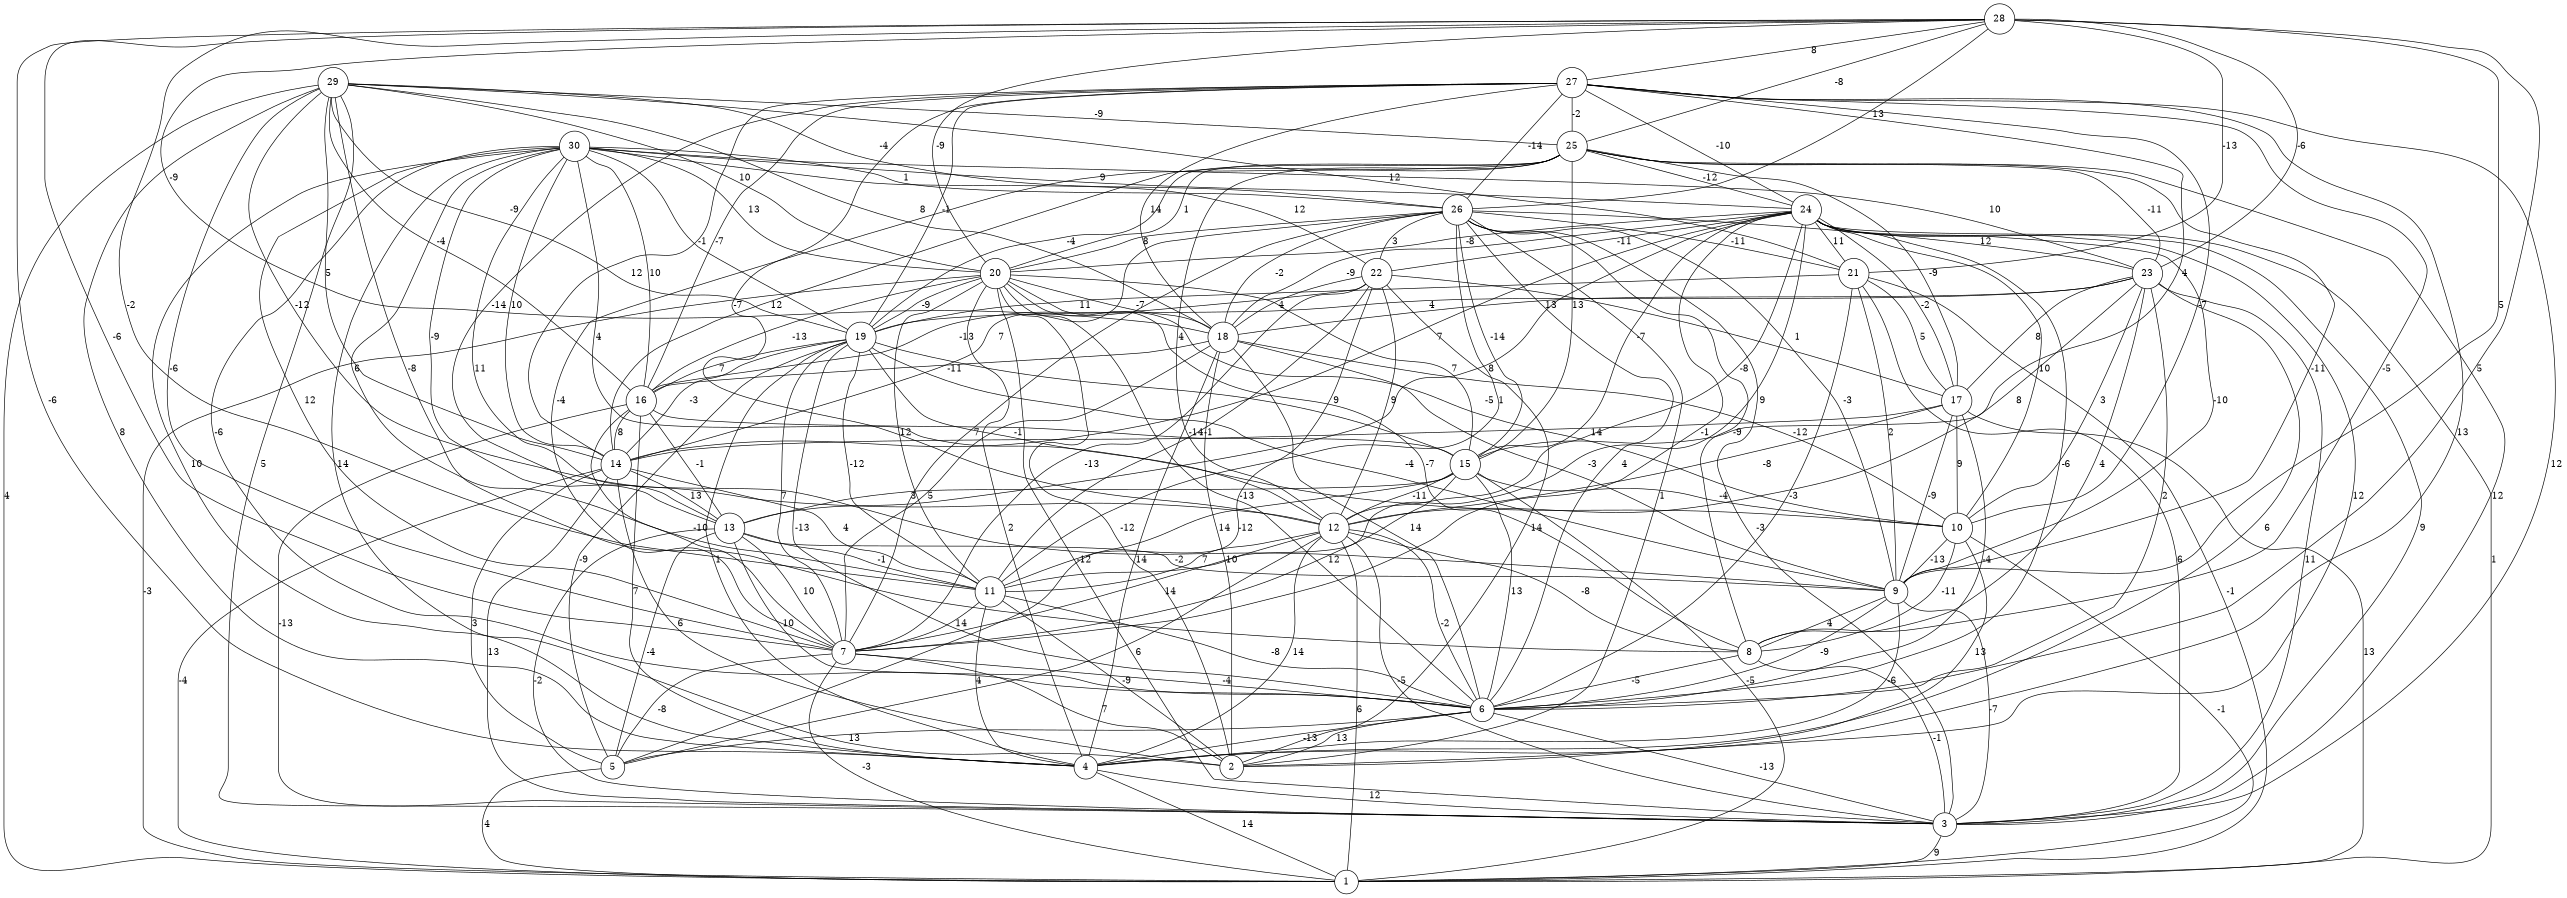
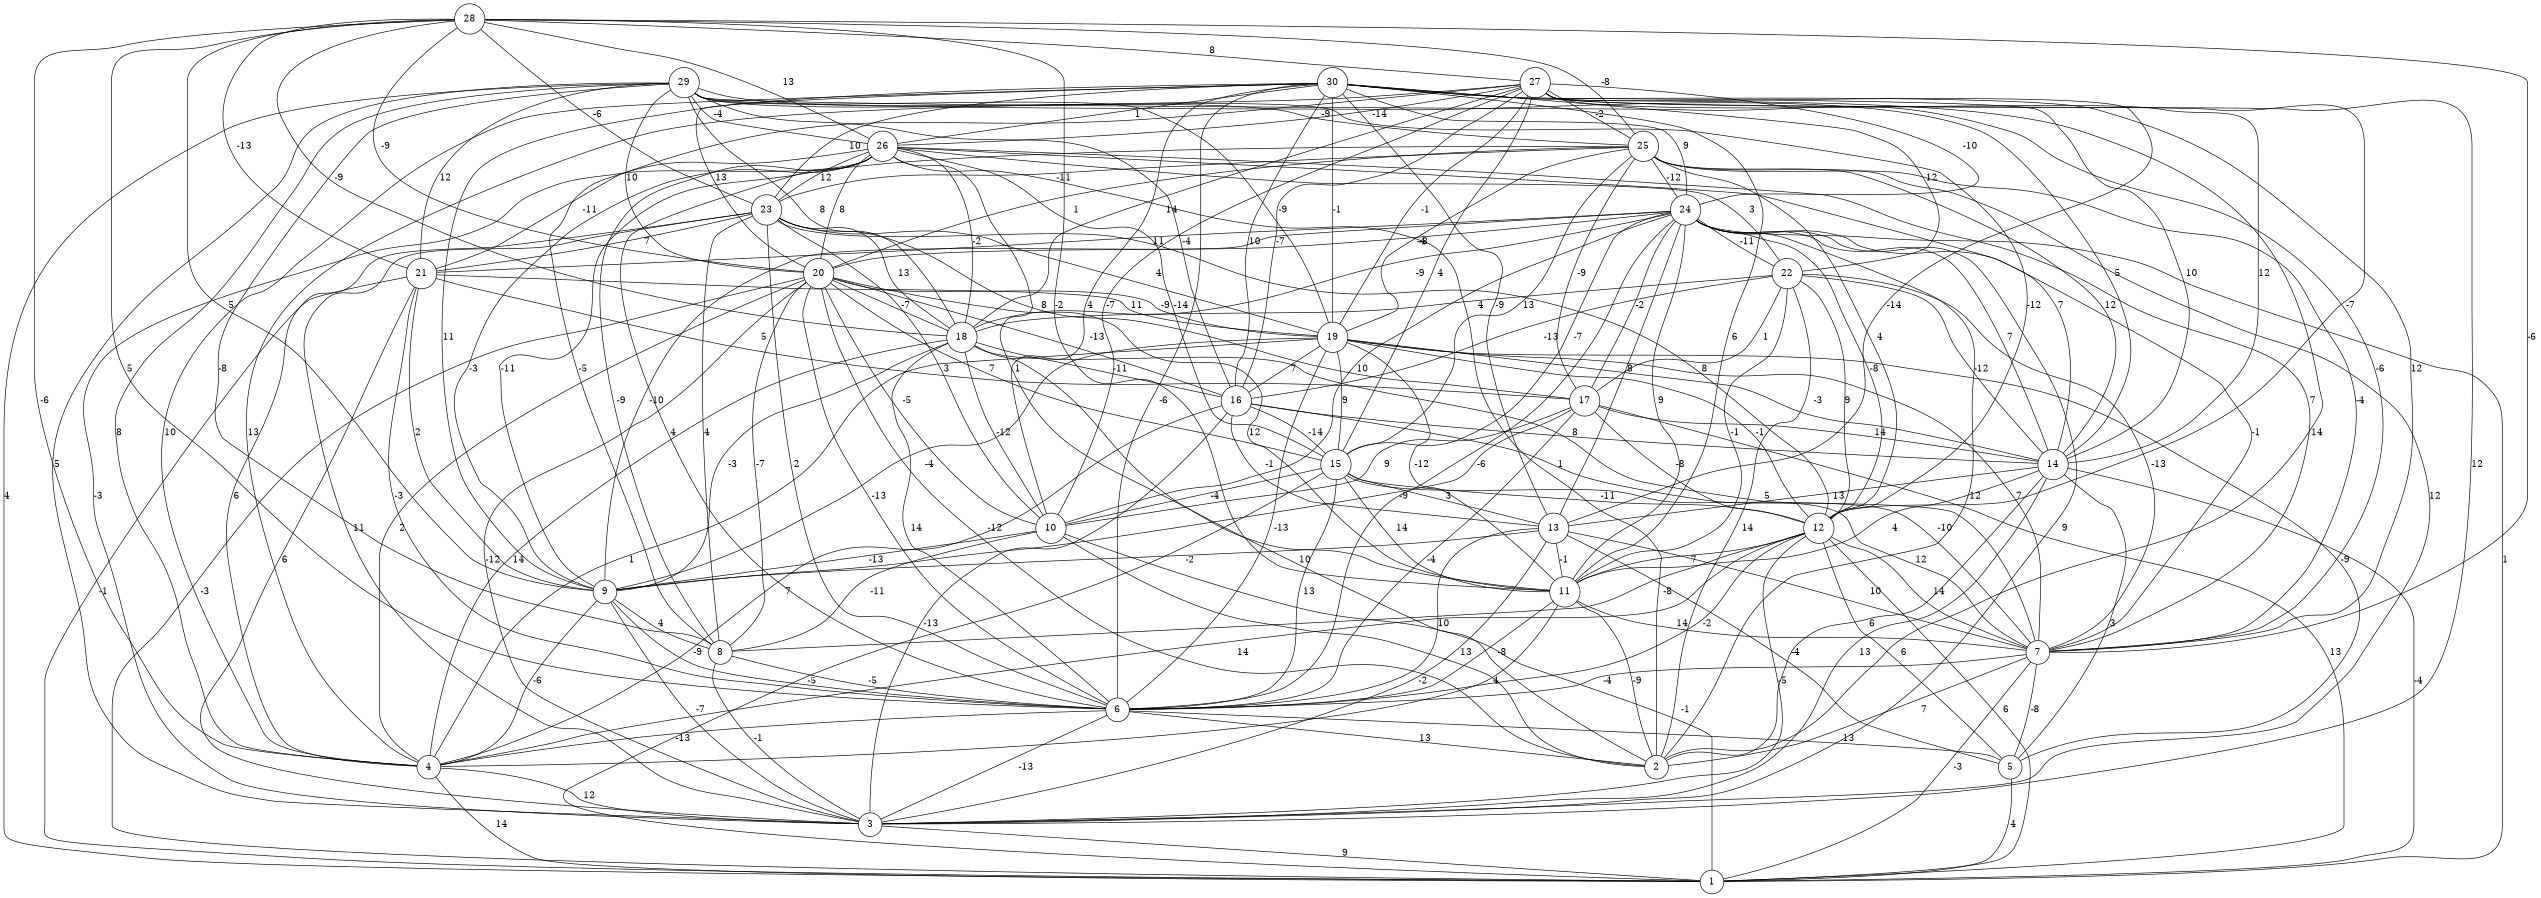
edge "23" -- "21": added, label "7"
edge "22" -- "5": now "22" -- "14"
